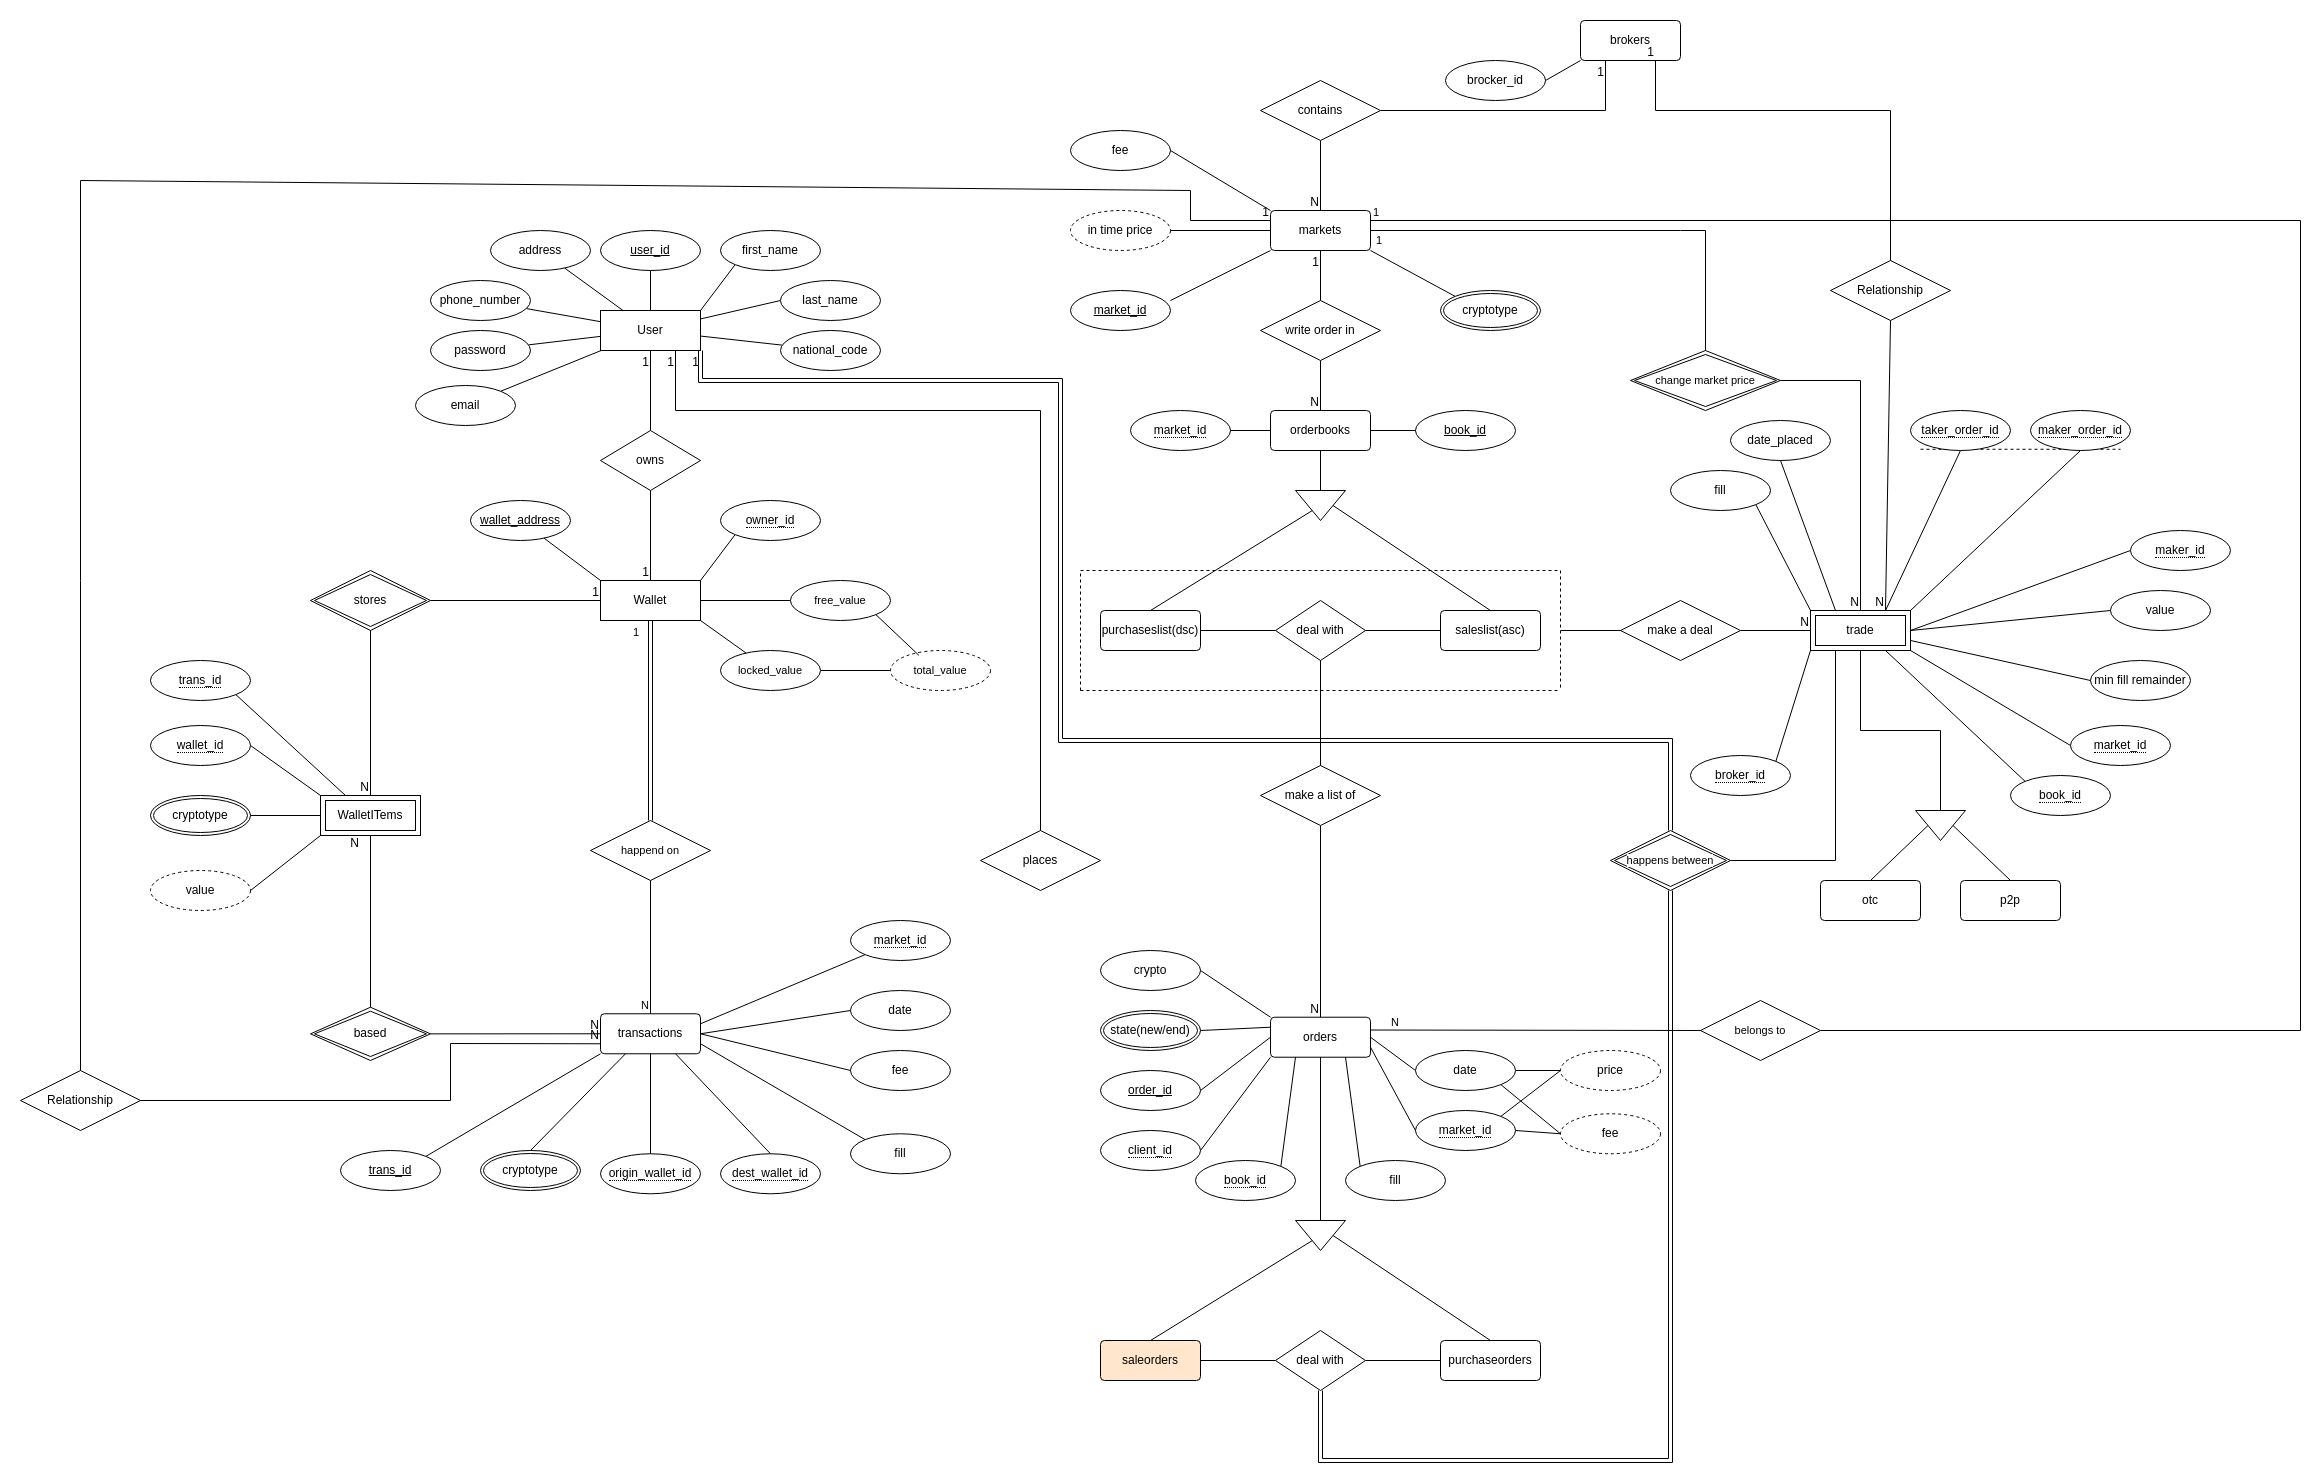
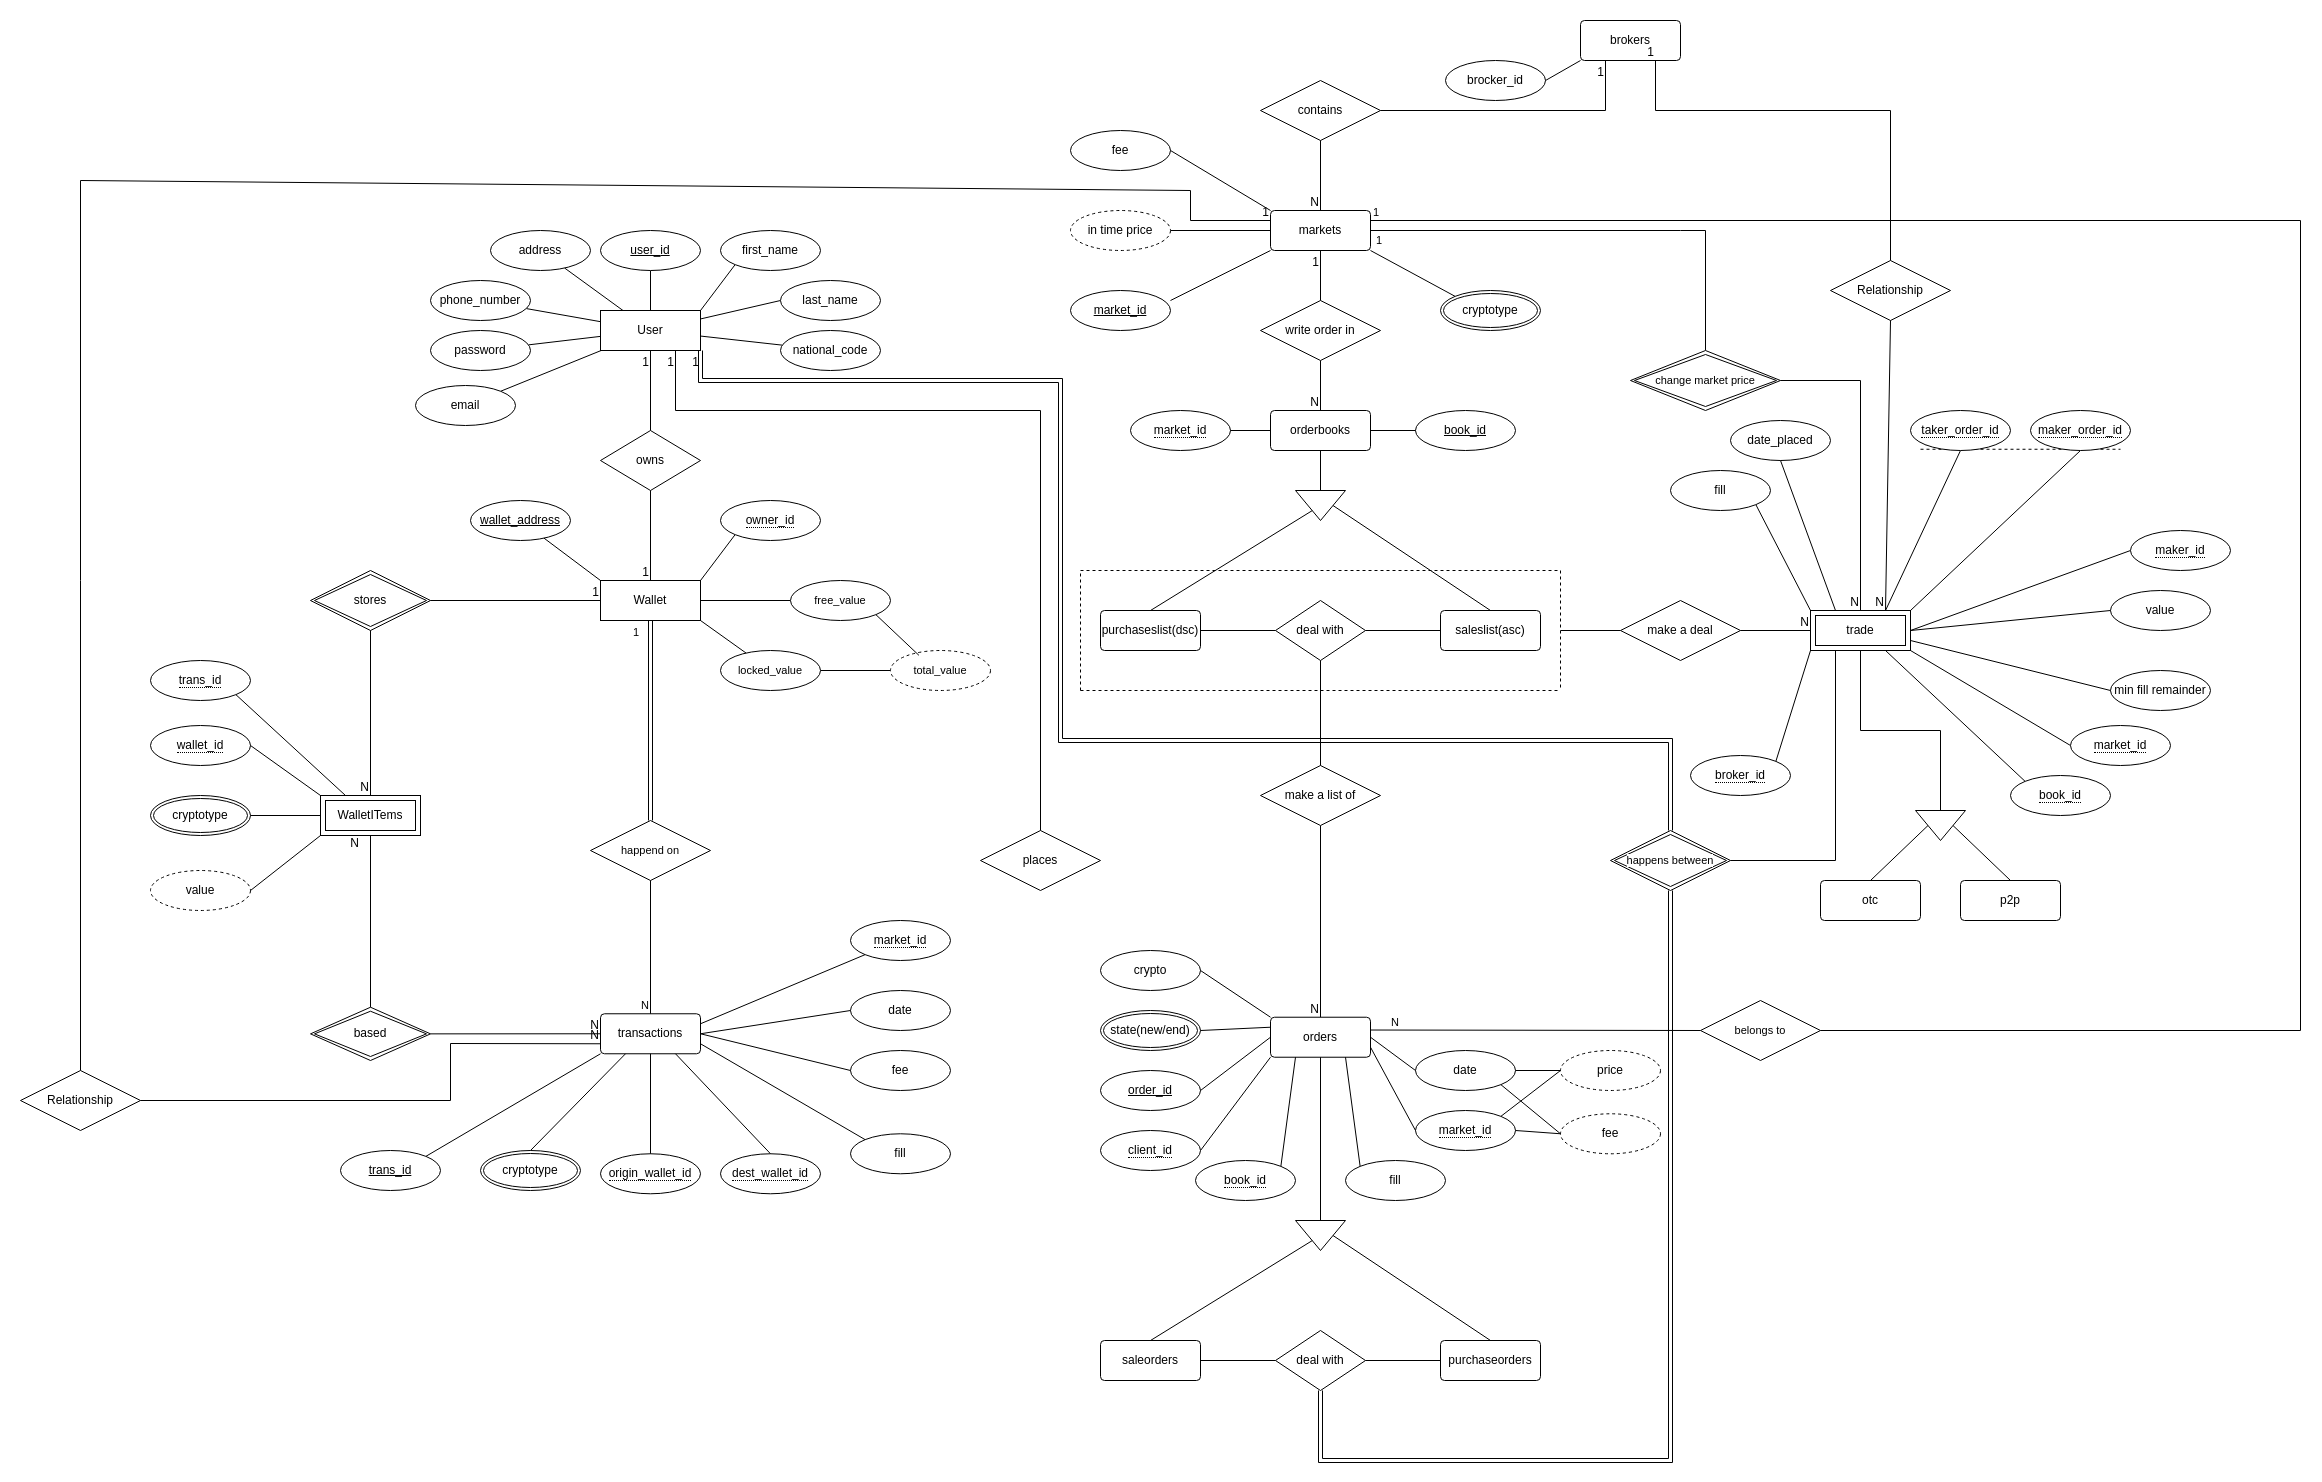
node "min fill remainder": moved (2141, 681) -> (2161, 691)
node "saleorders": fillcolor #ffe6cc -> #ffffff
